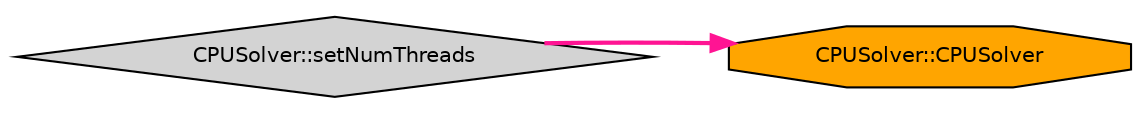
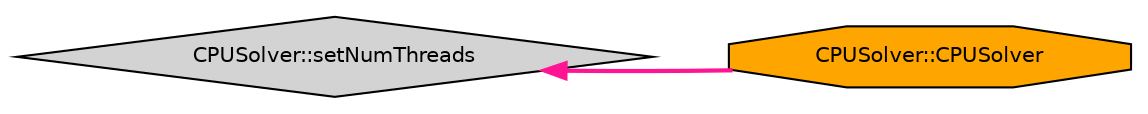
edge "CPUSolver::setNumThreads" -> "CPUSolver::CPUSolver": reversed
